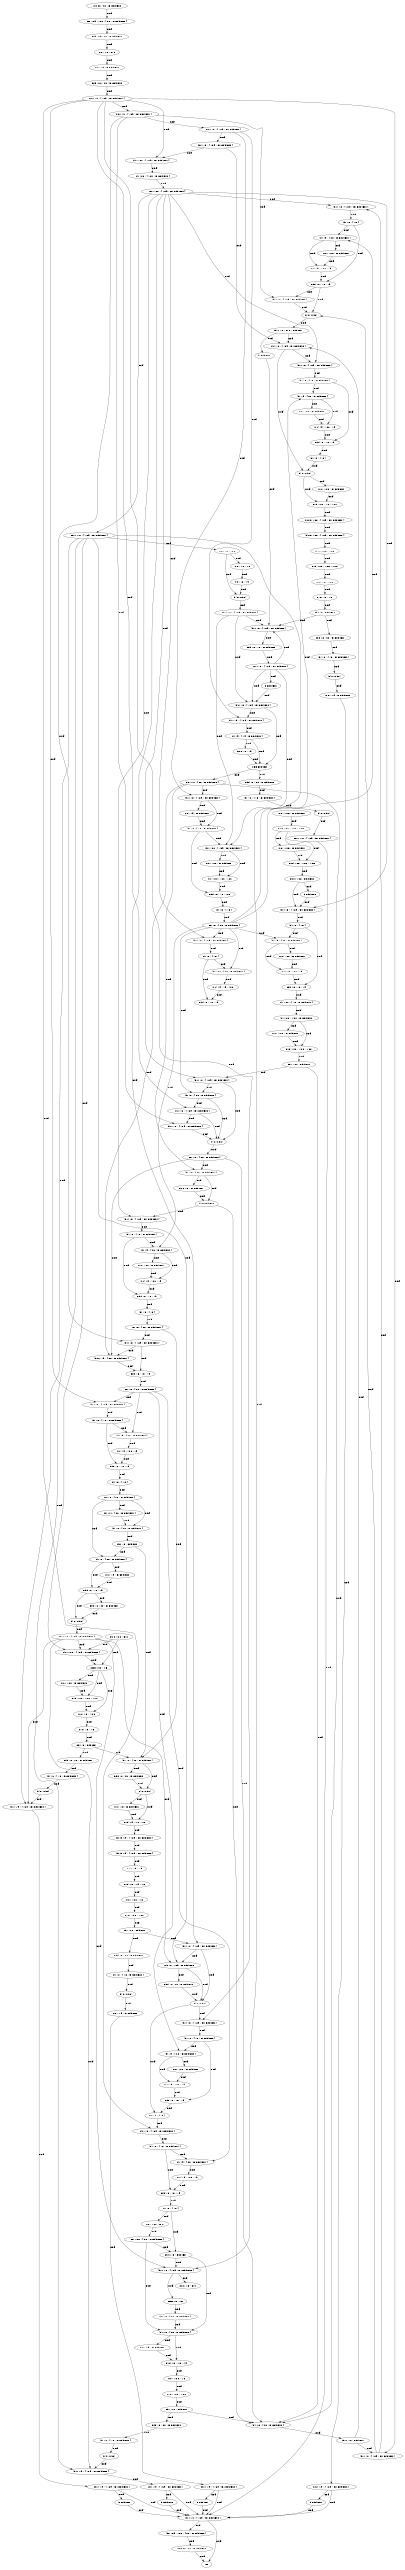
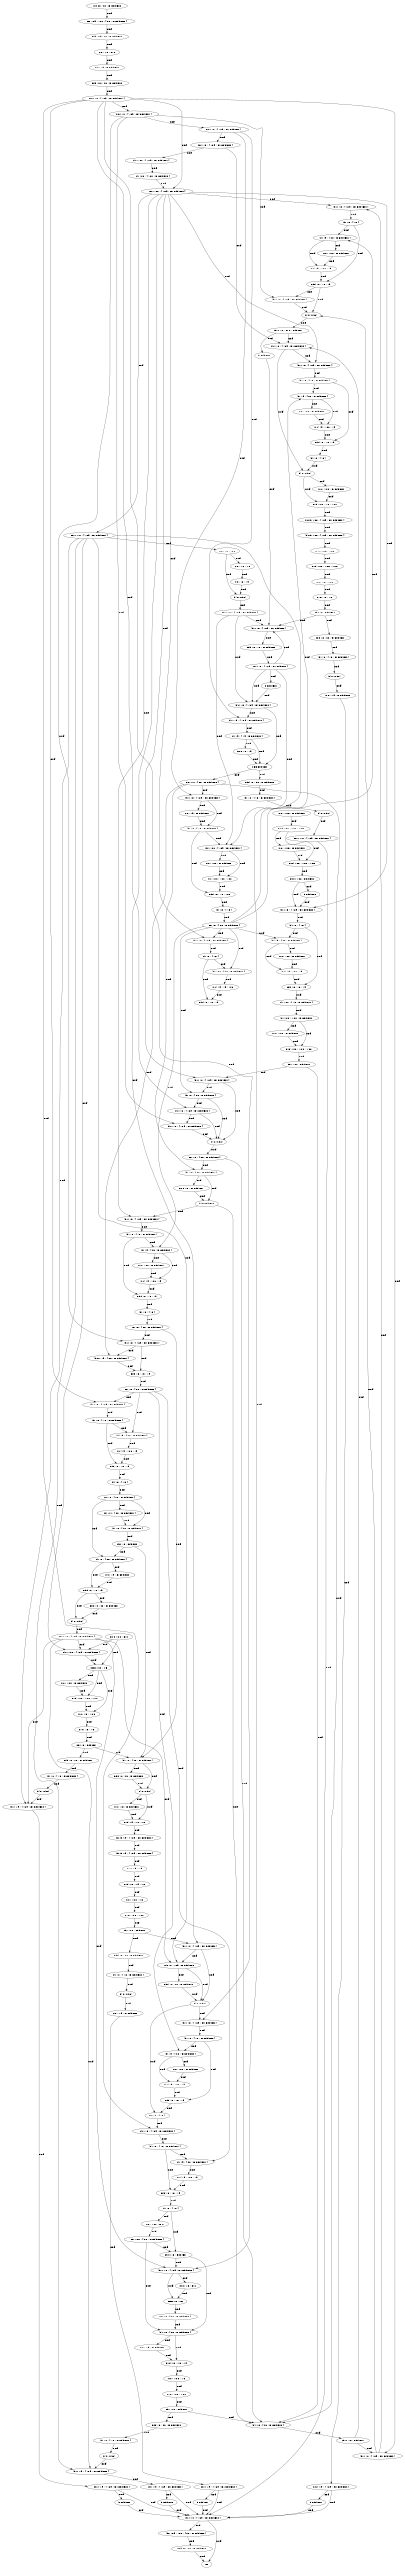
edge "stur x0 , [ x29 , #- address ]" -> "ldur x11 , [ x29 , #- address ]": now "stur x0 , [ x29 , #- address ]" -> "stur x11 , [ x29 , #- address ]"
edge "str w0 , [ sp , # address ]" -> "ldrsw x9 , [ sp , # address ]": removed, label "DFG"
edge "cmp w8 , # 0" -> "cset w8 , ne": added, label "CFG"
